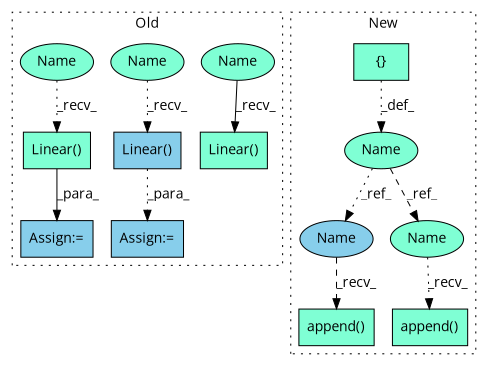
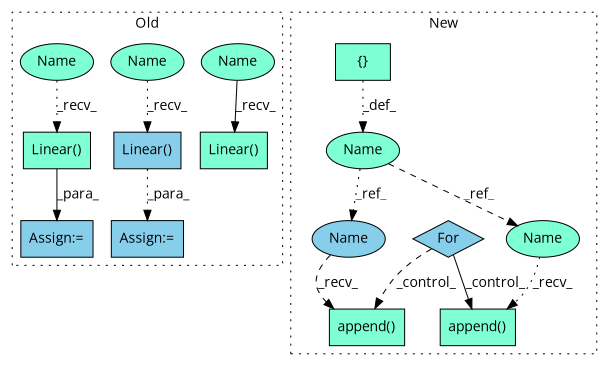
node "For": added
